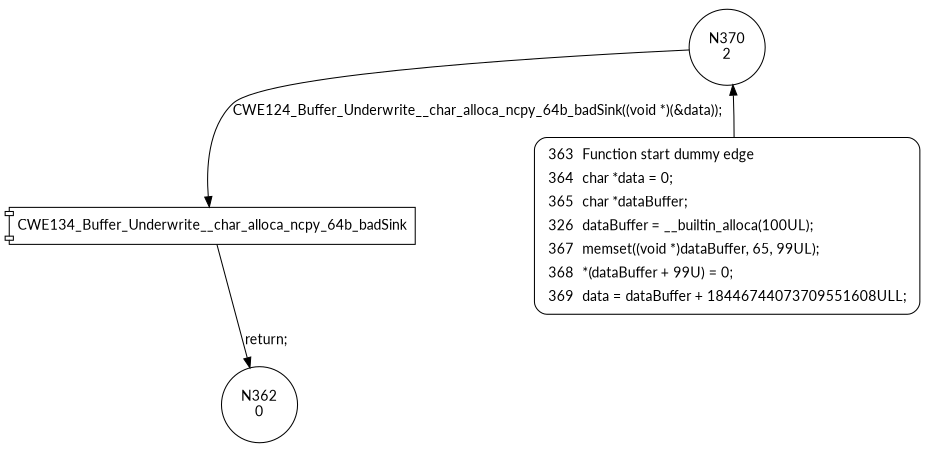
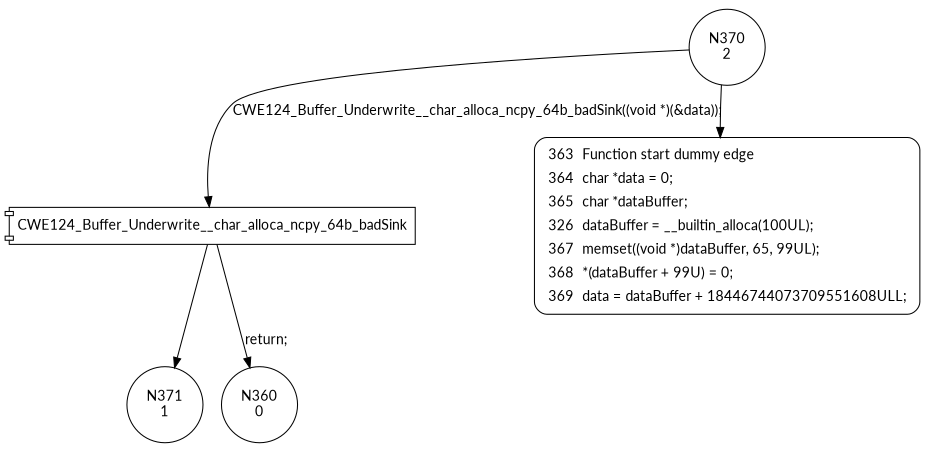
edge "363" -> "N370 2": reversed
node "CWE134_Buffer_Underwrite__char_alloca_ncpy_64b_badSink": label "CWE134_Buffer_Underwrite__char_alloca_ncpy_64b_badSink" -> "CWE124_Buffer_Underwrite__char_alloca_ncpy_64b_badSink"
node "N371 1": added
node "N362 0": label "N362 0" -> "N360 0"
